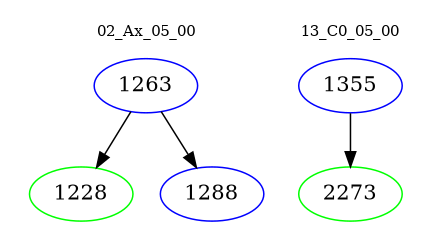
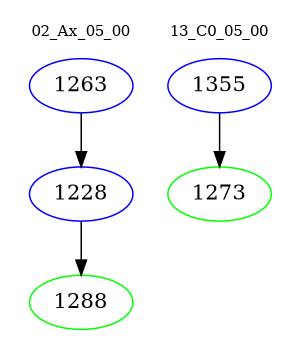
edge "1263" -> "1288": now "1228" -> "1288"
node "1228": color green -> blue
node "1288": color blue -> green
node "2273": label "2273" -> "1273"
